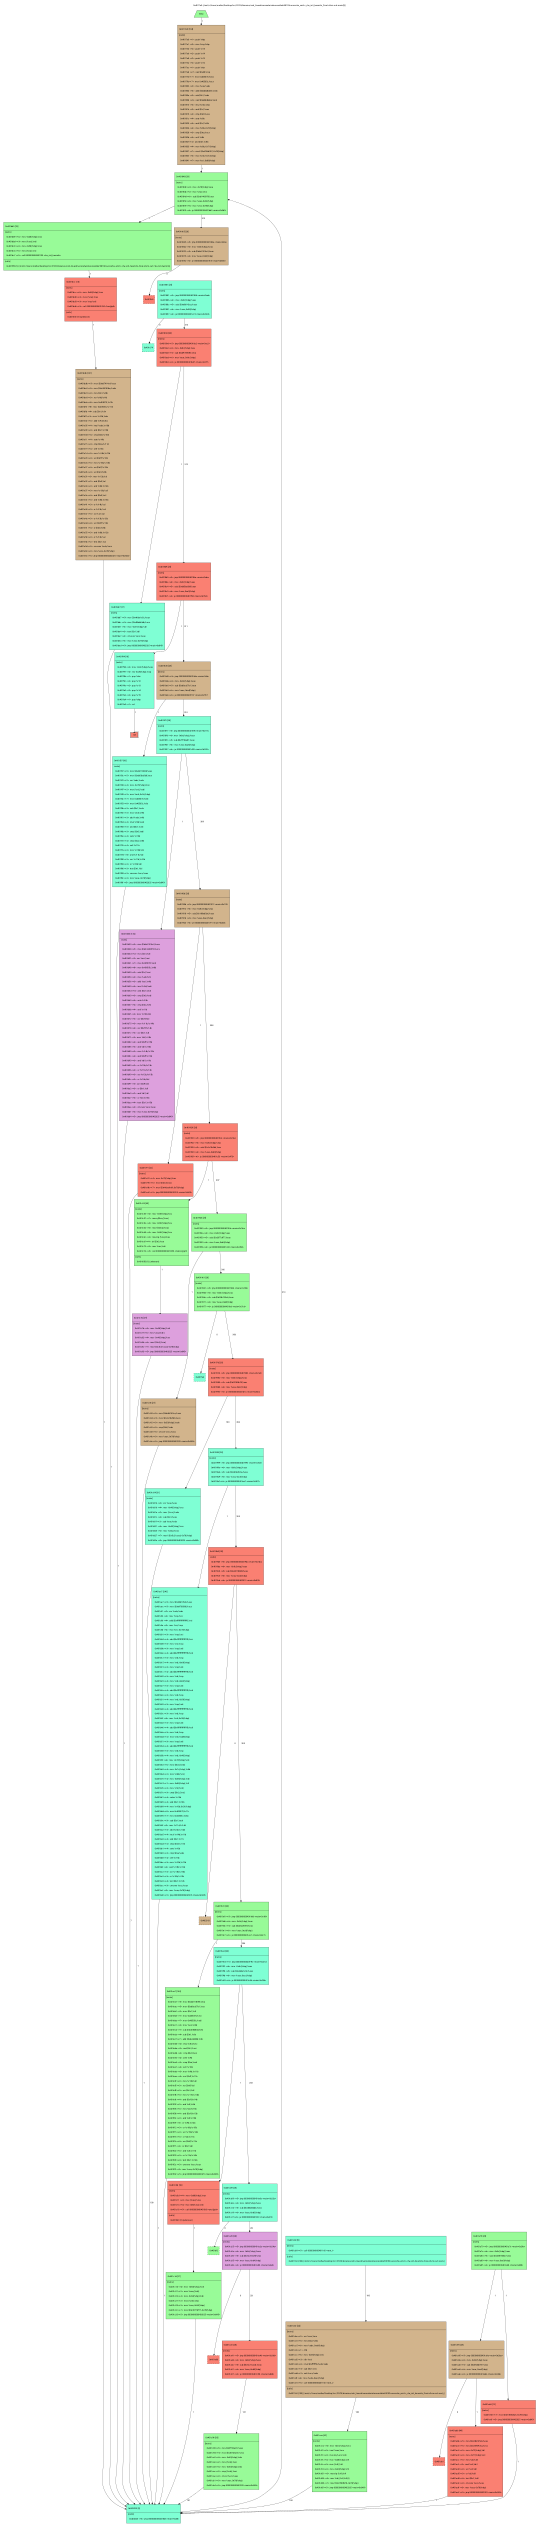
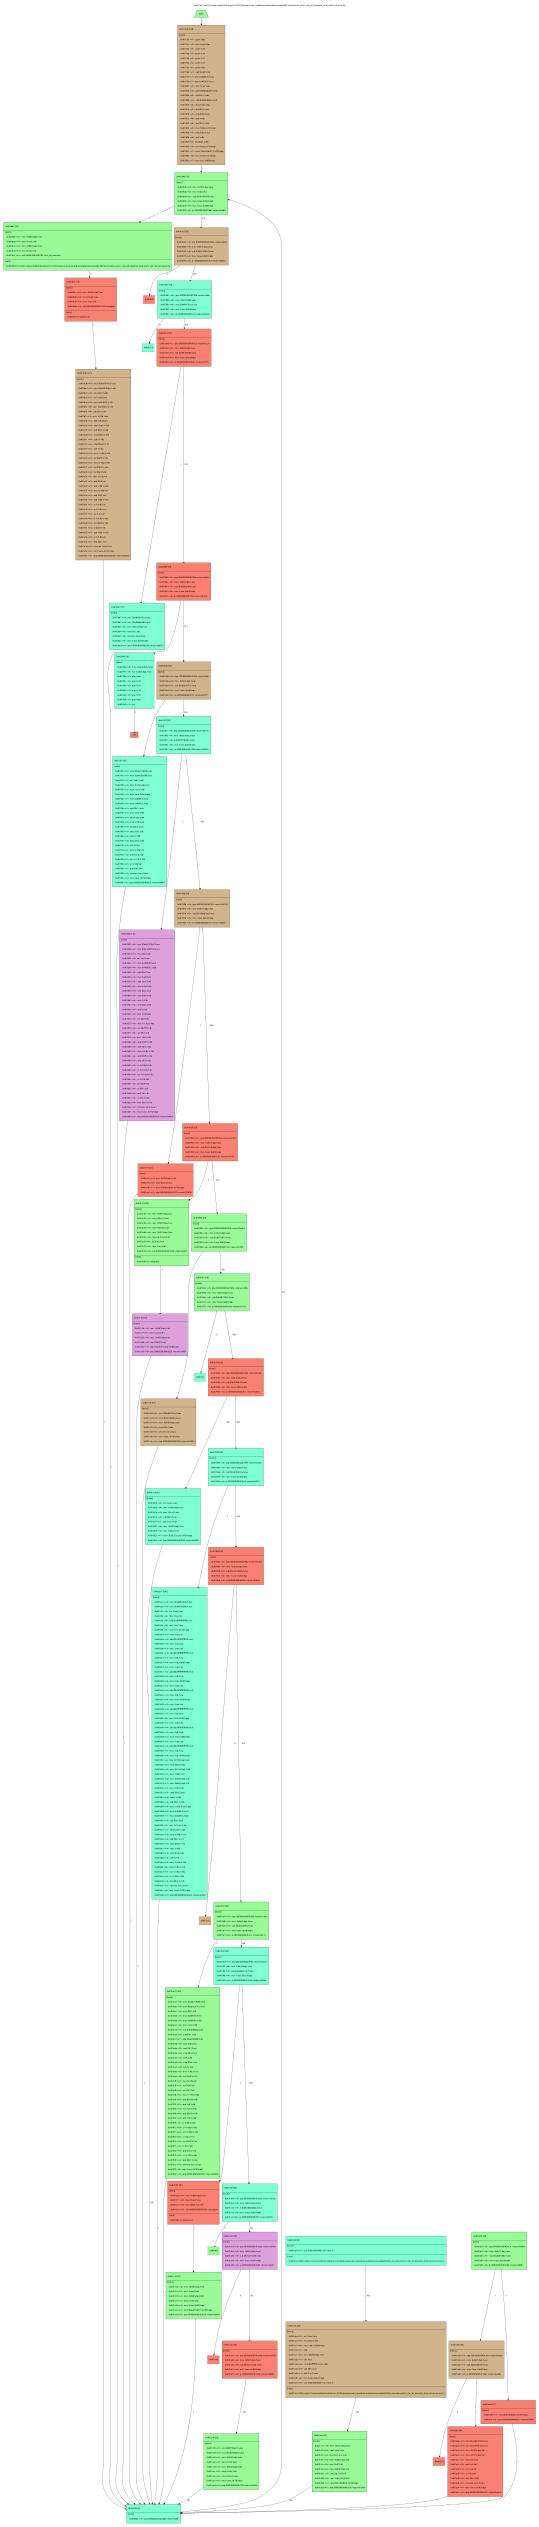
edge "0x401865 [28]" -> "0x401881 [28]": added, label "313"
